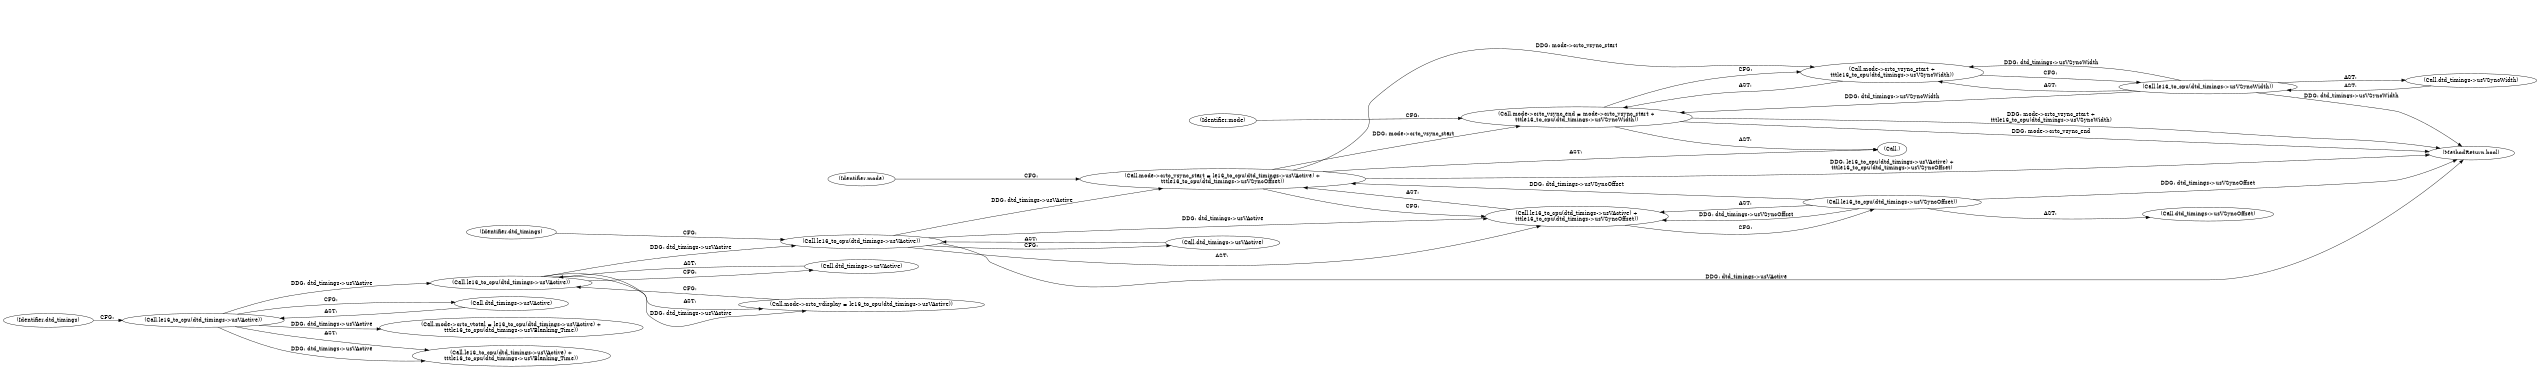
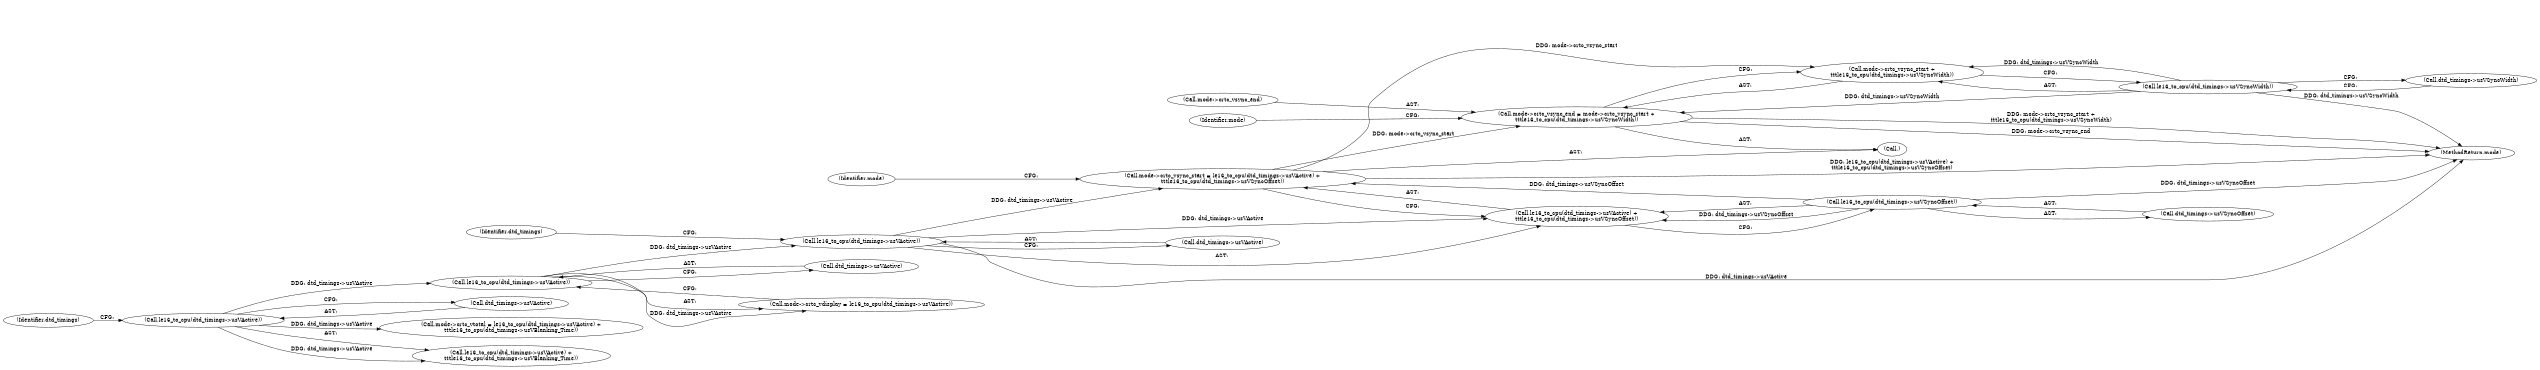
edge "(Call,le16_to_cpu(dtd_timings->usVSyncWidth))" -> "(Call,dtd_timings->usVSyncWidth)": label "AST: " -> "CFG: "
edge "(Call,dtd_timings->usVSyncWidth)" -> "(Call,le16_to_cpu(dtd_timings->usVSyncWidth))": label "AST: " -> "CFG: "
node "(Call,mode->crtc_vsync_end)": added
node "(MethodReturn,bool)": label "(MethodReturn,bool)" -> "(MethodReturn,mode)"
edge "(Call,dtd_timings->usVSyncOffset)" -> "(Call,le16_to_cpu(dtd_timings->usVSyncOffset))": added, label "AST:"
